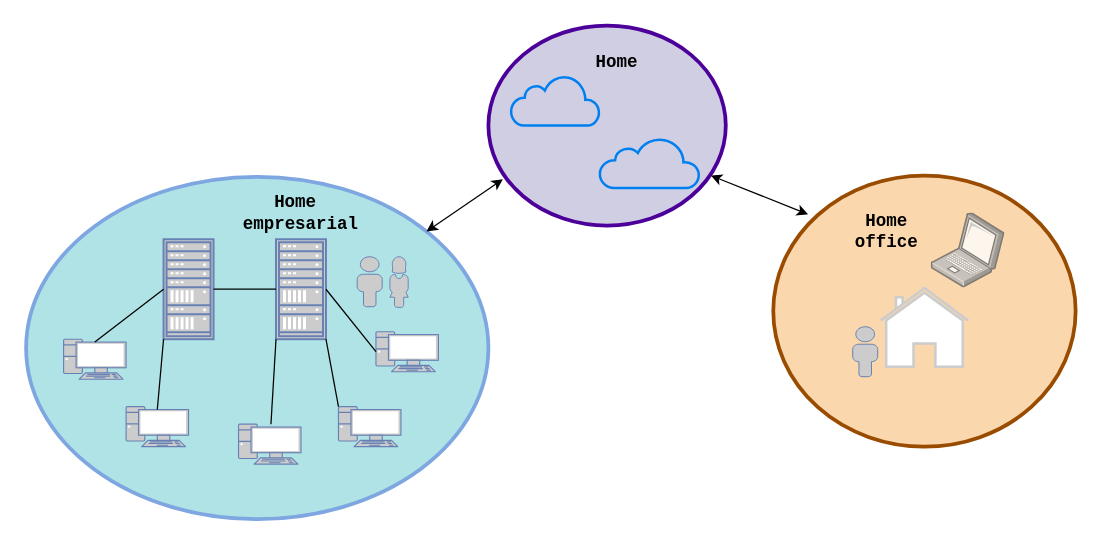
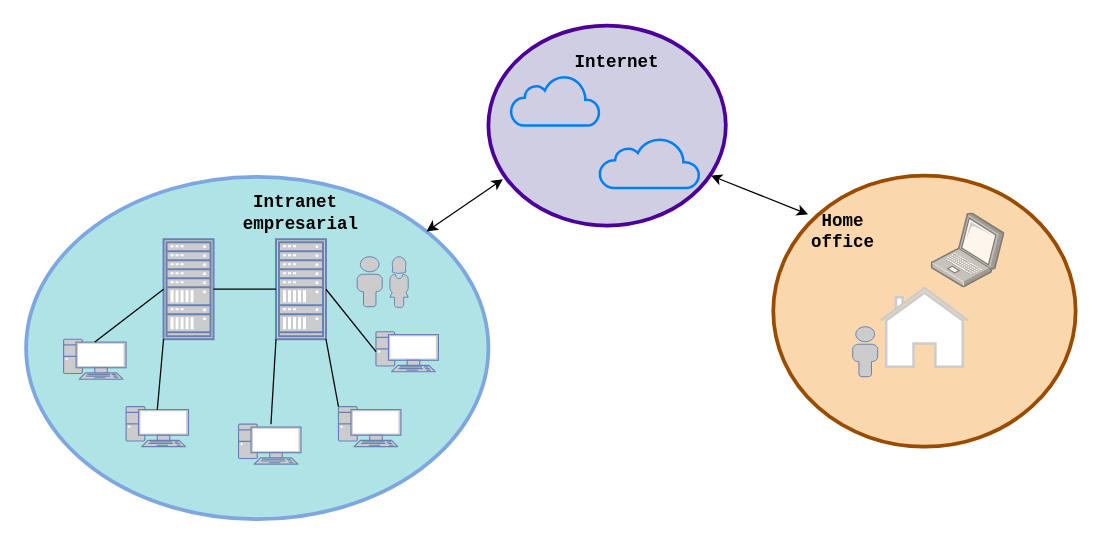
node "Home": label "Home" -> "Internet"
node "Home empresarial": label "Home empresarial" -> "Intranet empresarial"
node "Home office": moved (887, 232) -> (844, 232)
